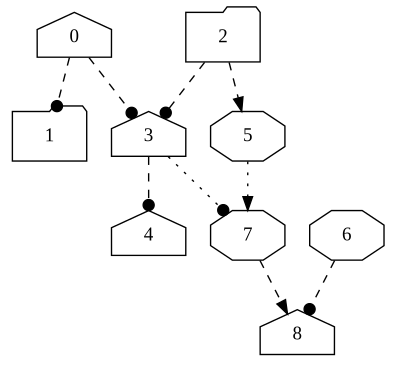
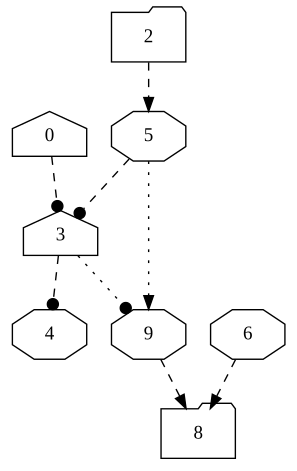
edge "2" -> "3": now "5" -> "3"
node "1": removed
node "4": shape house -> octagon
node "7": label "7" -> "9"
edge "6" -> "8": arrowhead dot -> normal
node "8": shape house -> folder
